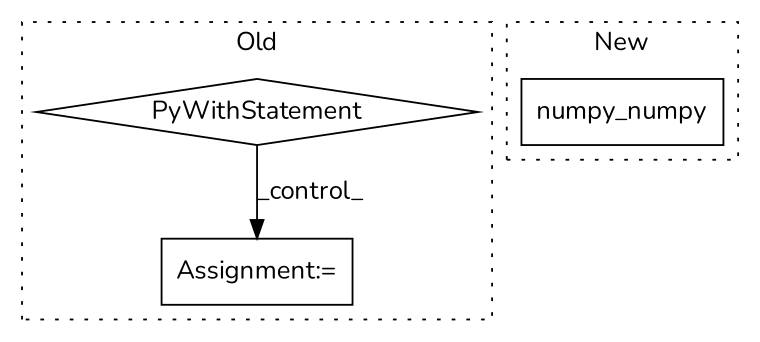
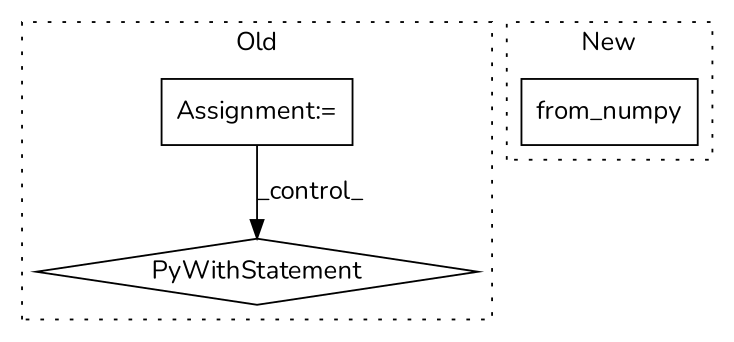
node "numpy_numpy": label "numpy_numpy" -> "from_numpy"
edge "PyWithStatement" -> "Assignment:=": reversed
